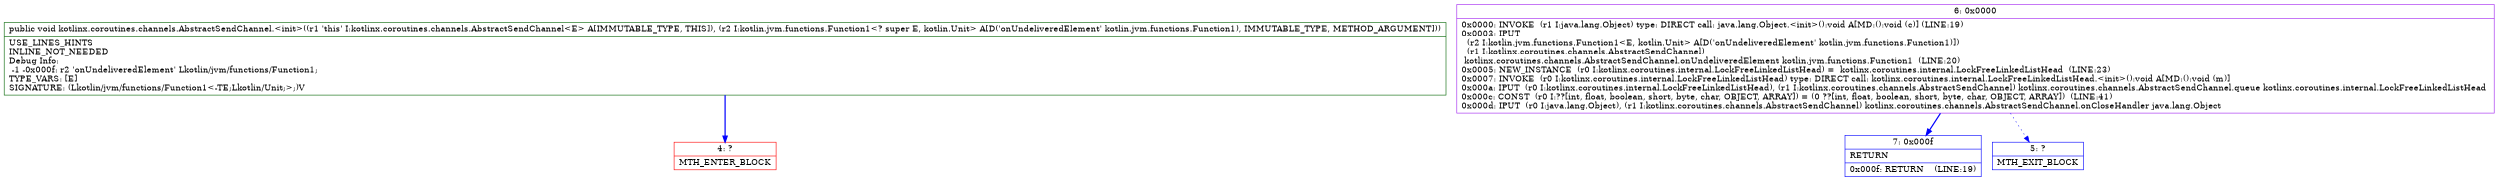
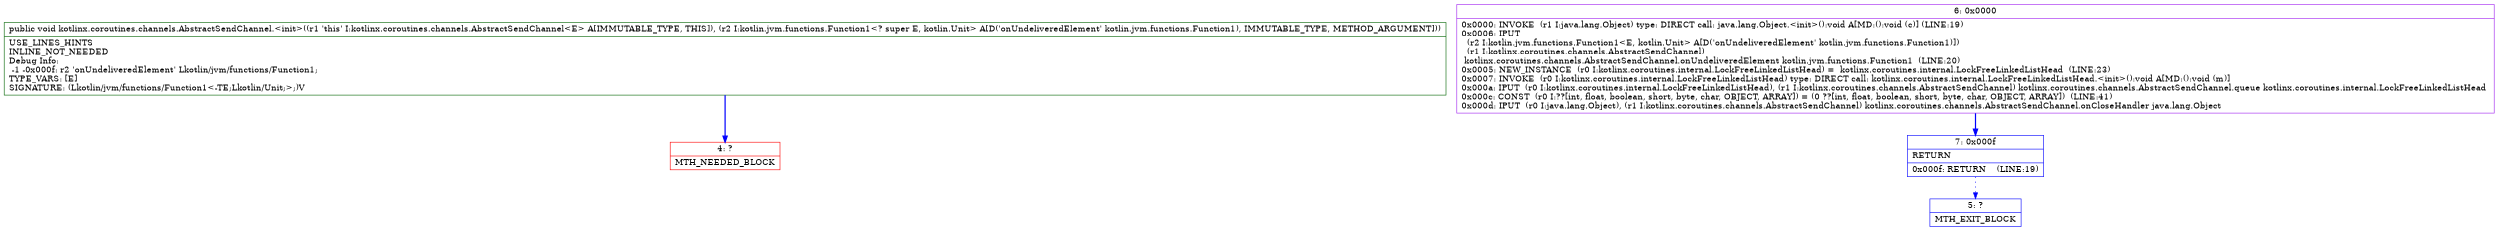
node "6: 0x0000": text "0x0003: IPUT" -> "0x0006: IPUT"
edge "6: 0x0000" -> "5: ?": now "7: 0x000f" -> "5: ?"
node "4: ?": text "MTH_ENTER_BLOCK" -> "MTH_NEEDED_BLOCK"
